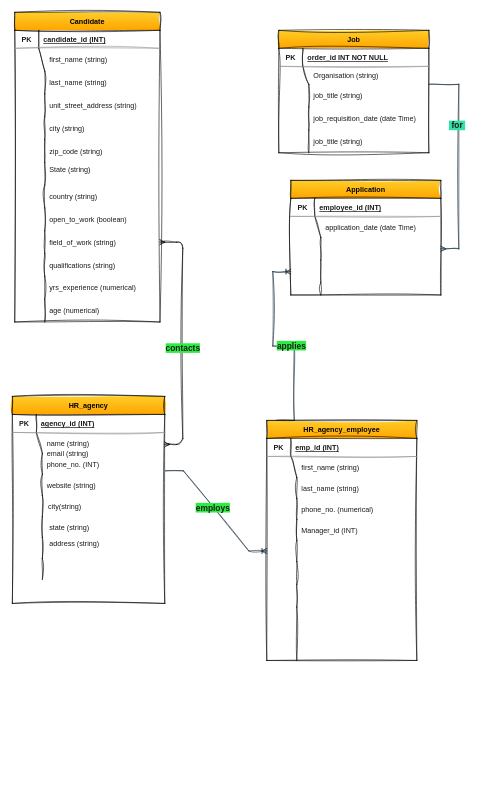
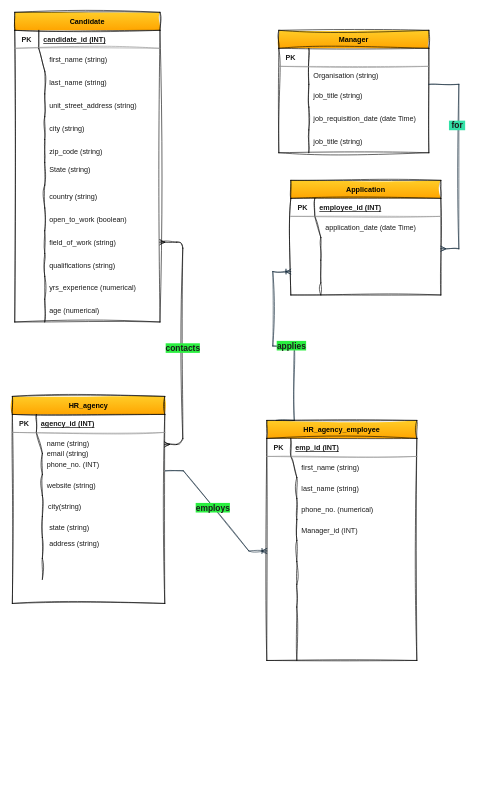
node "Job": label "Job" -> "Manager"
node "order_id INT NOT NULL": removed
